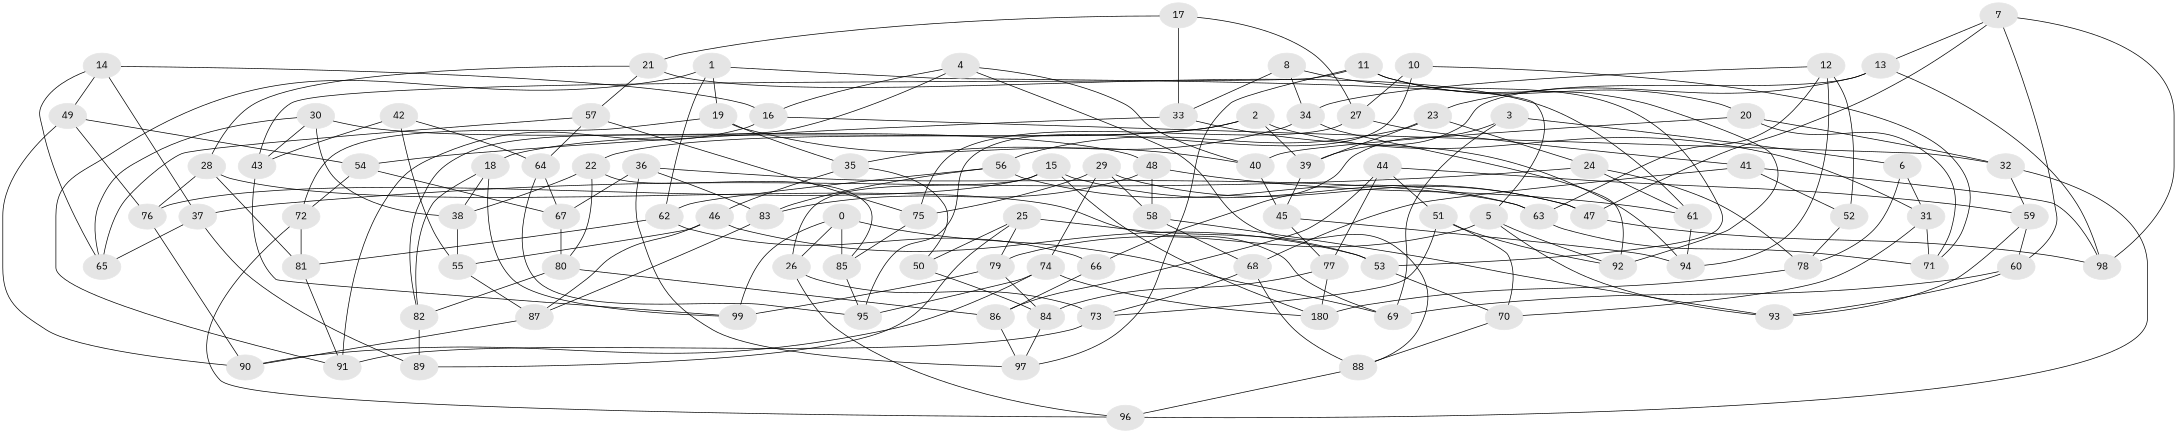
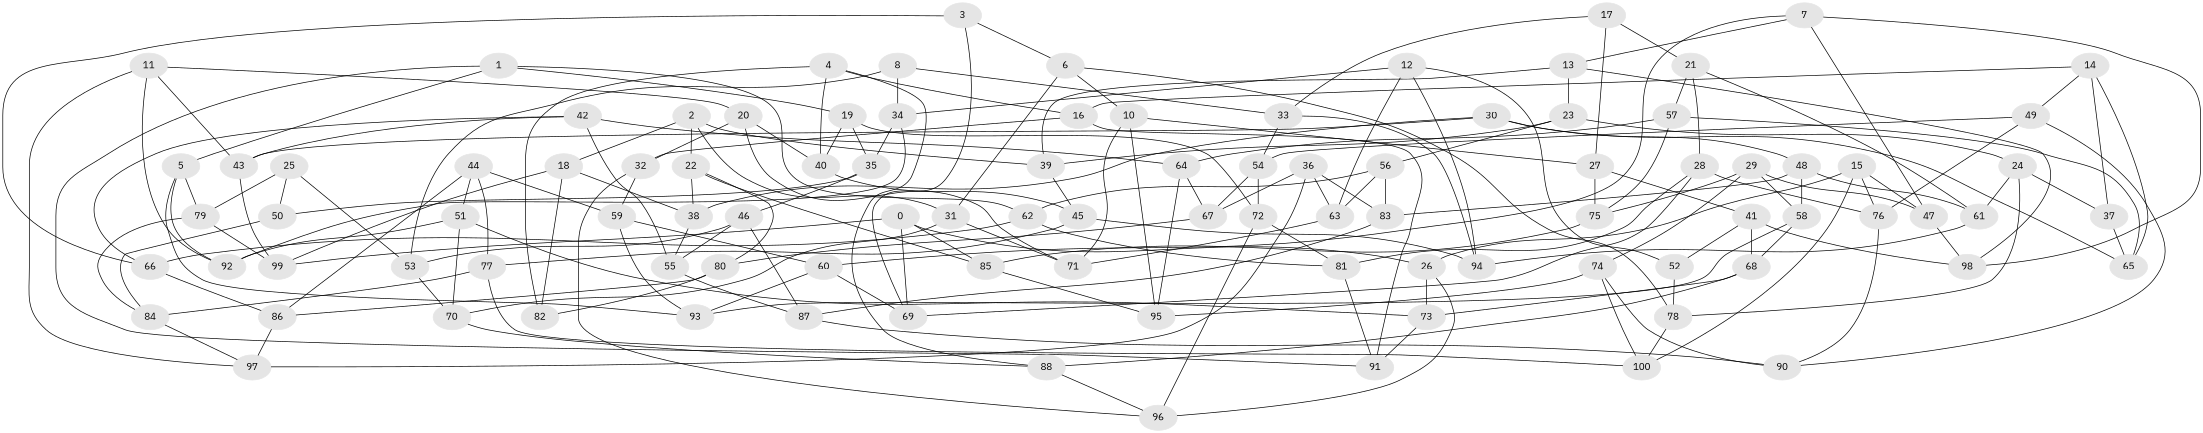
edge "6" -- "10": added
edge "42" -- "66": added
node "180": label "180" -> "100"
node "89": removed
